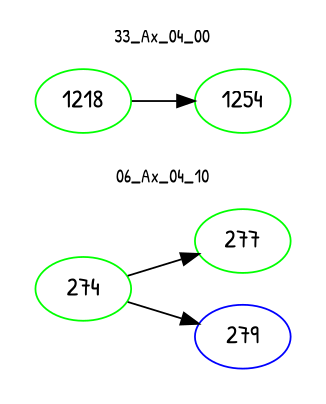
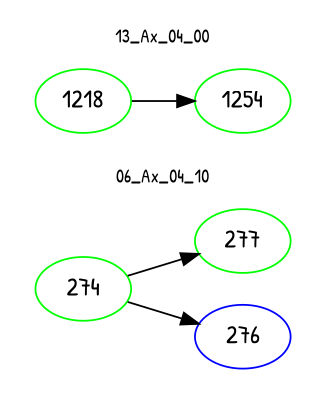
cluster "33_Ax_04_00": label "33_Ax_04_00" -> "13_Ax_04_00"
node "279": label "279" -> "276"
